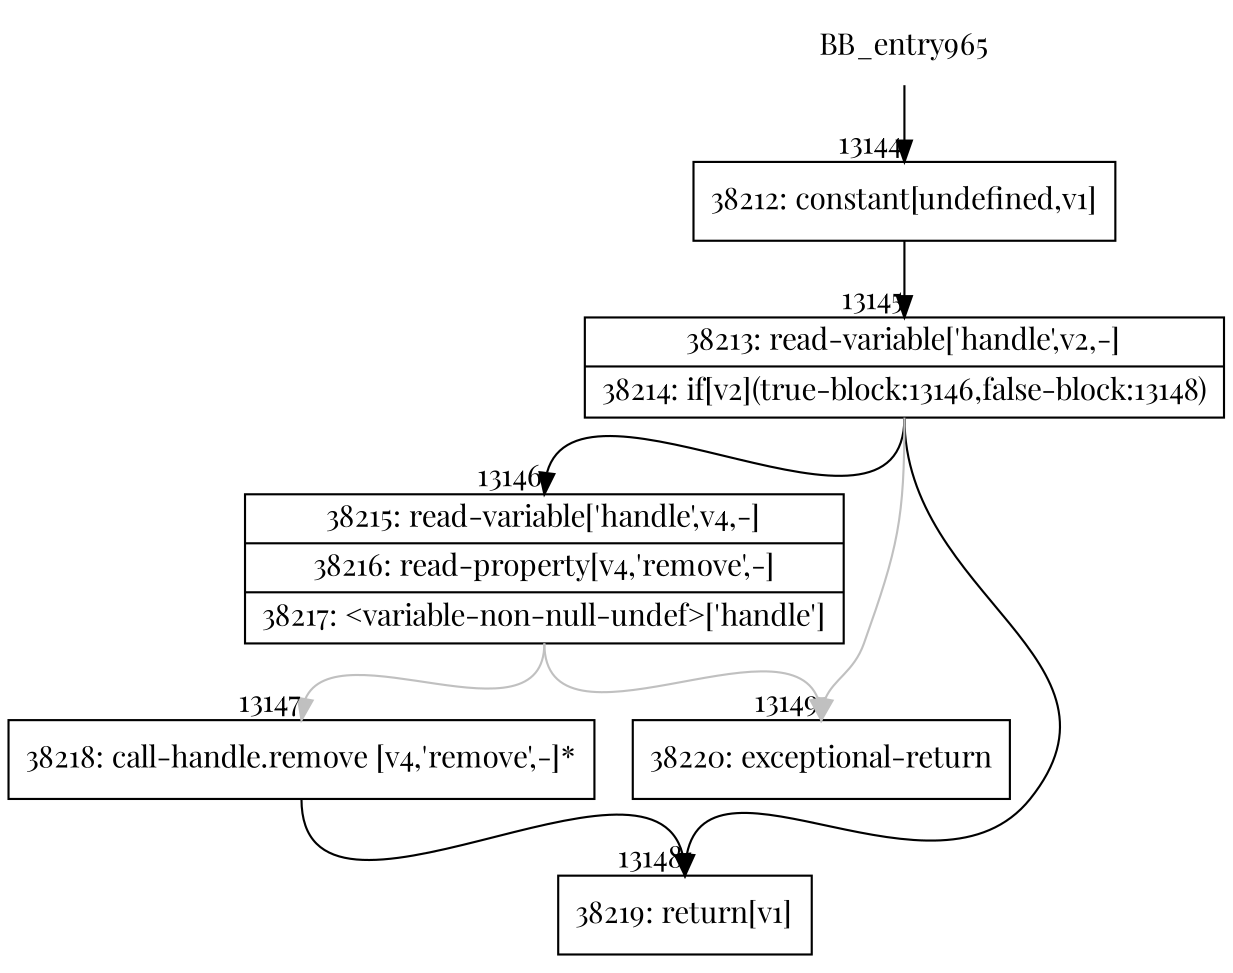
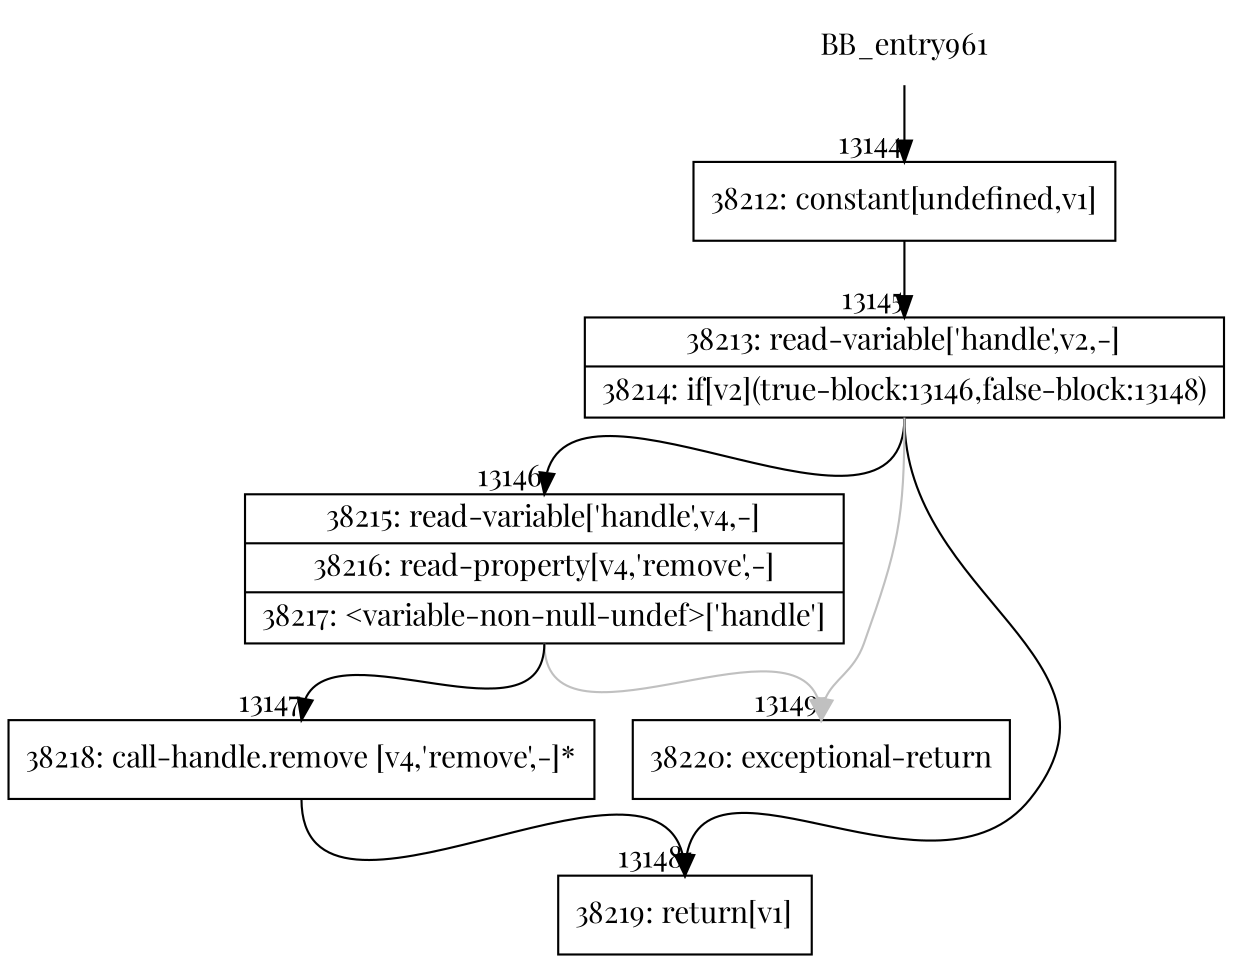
node "BB_entry965": label "BB_entry965" -> "BB_entry961"
edge "38215: read-variable['handle',v4,-]" -> "38218: call-handle.remove [v4,'remove',-]*": color gray -> black
